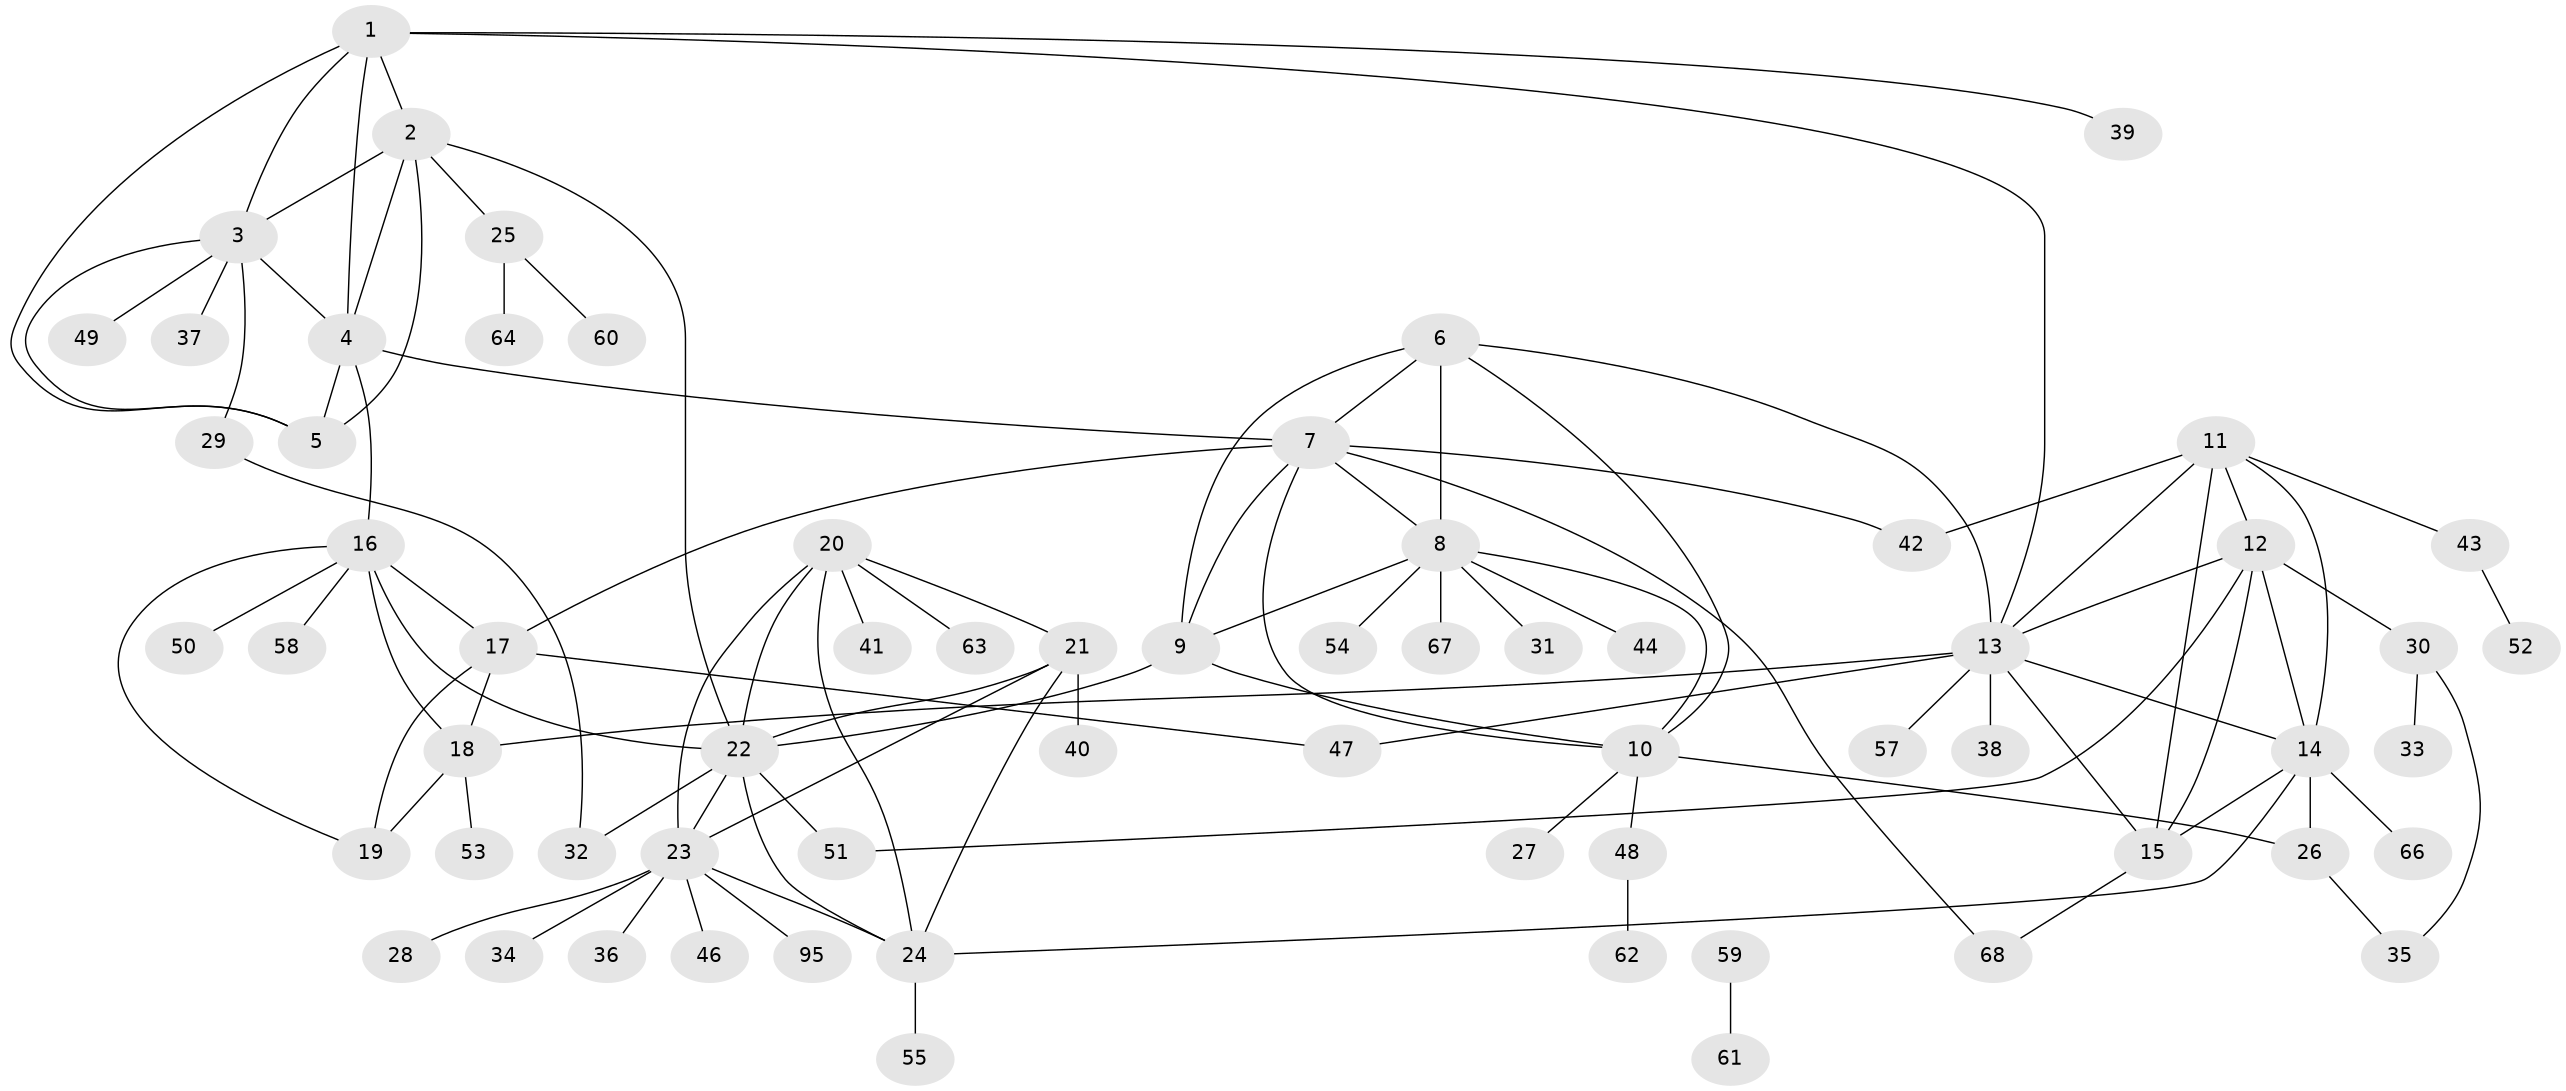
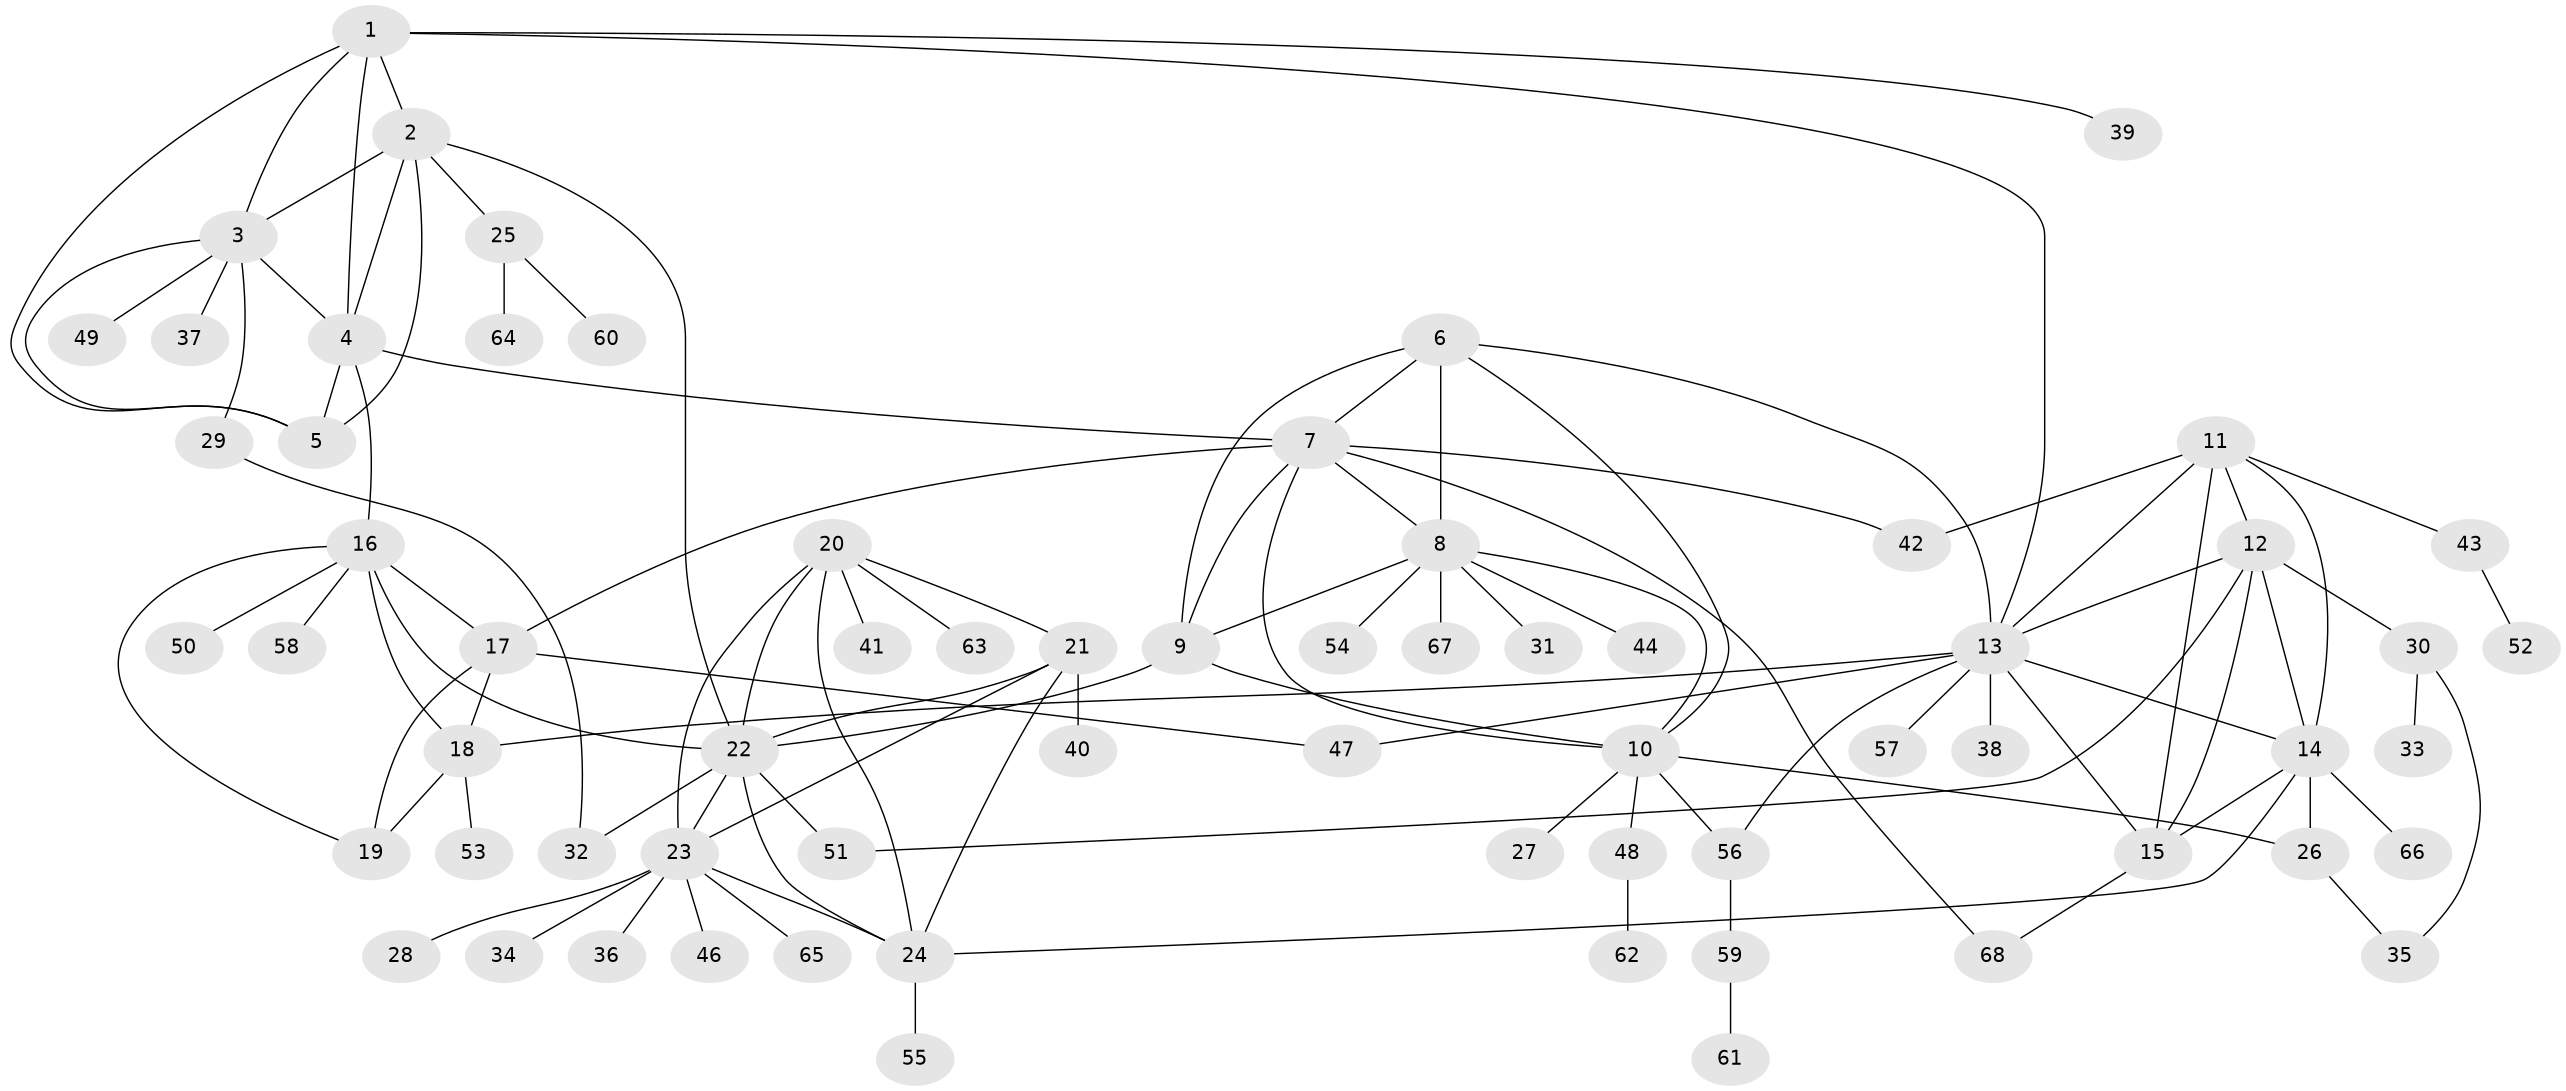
node "56": added
node "95": label "95" -> "65"
